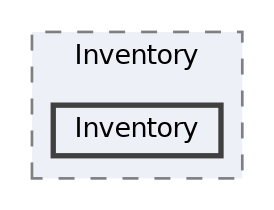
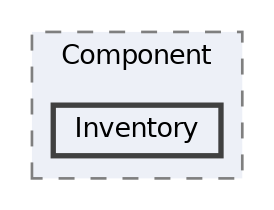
cluster "Inventory": label "Inventory" -> "Component"
